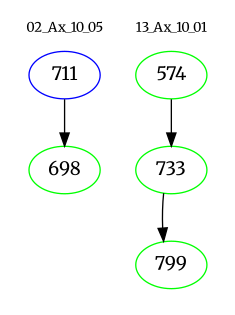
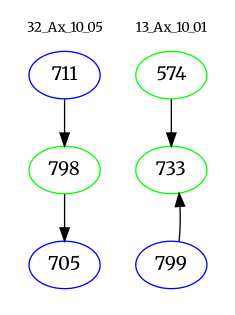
cluster "02_Ax_10_05": label "02_Ax_10_05" -> "32_Ax_10_05"
node "698": label "698" -> "798"
edge "733" -> "799": reversed
node "705": added
node "799": color green -> blue
